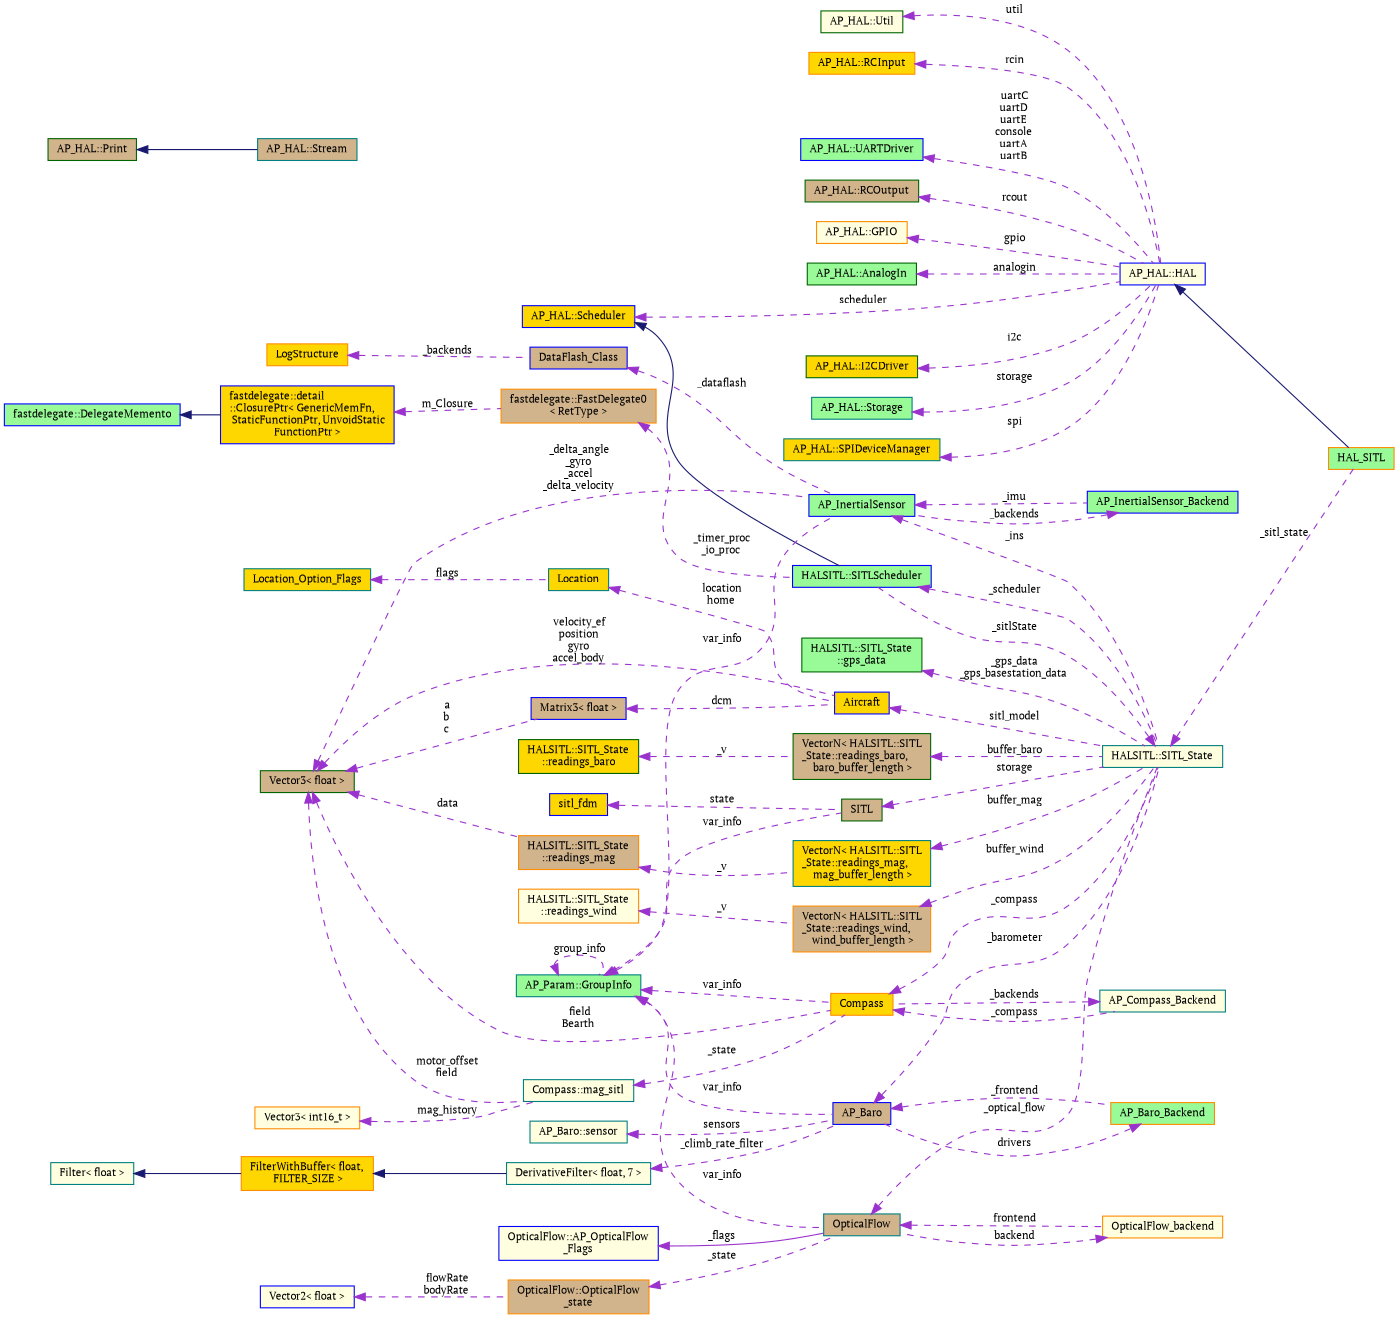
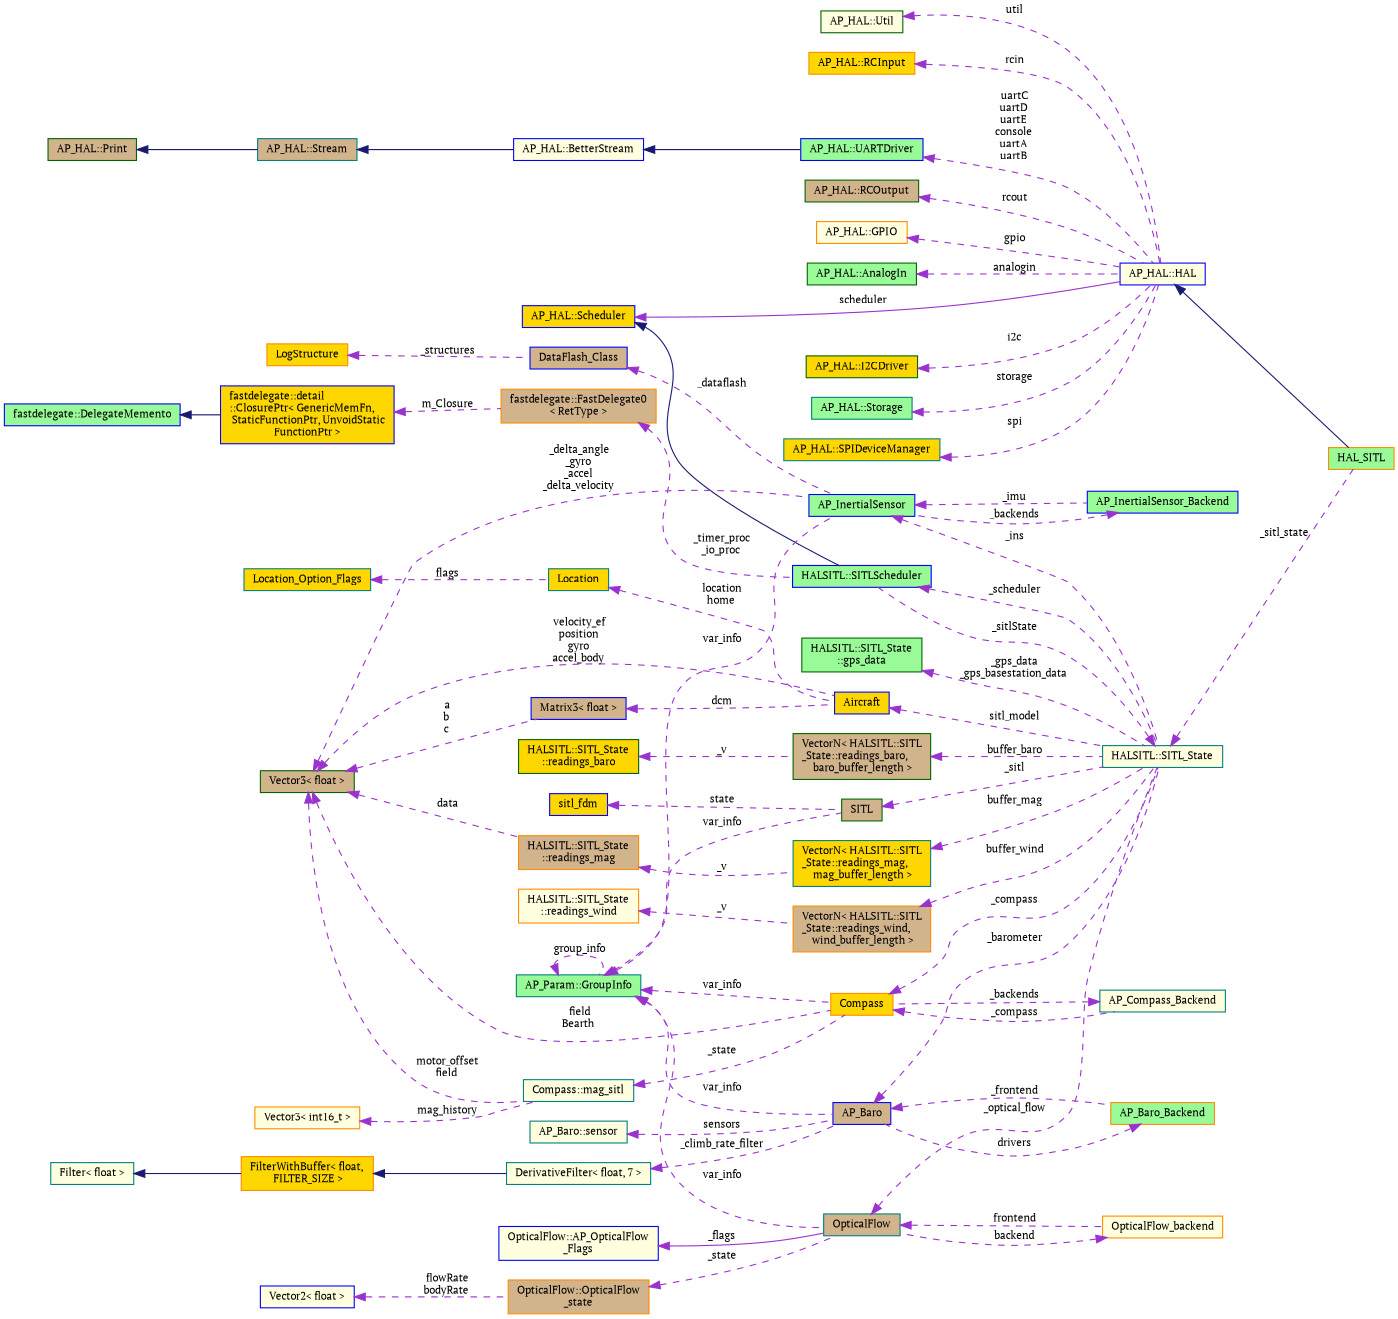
node "AP_HAL::BetterStream": added
edge "AP_HAL::HAL" -> "AP_HAL::Scheduler": style dashed -> solid
edge "DataFlash_Class" -> "LogStructure": label " _backends" -> " _structures"
edge "HALSITL::SITL_State" -> "SITL": label " storage" -> " _sitl"
